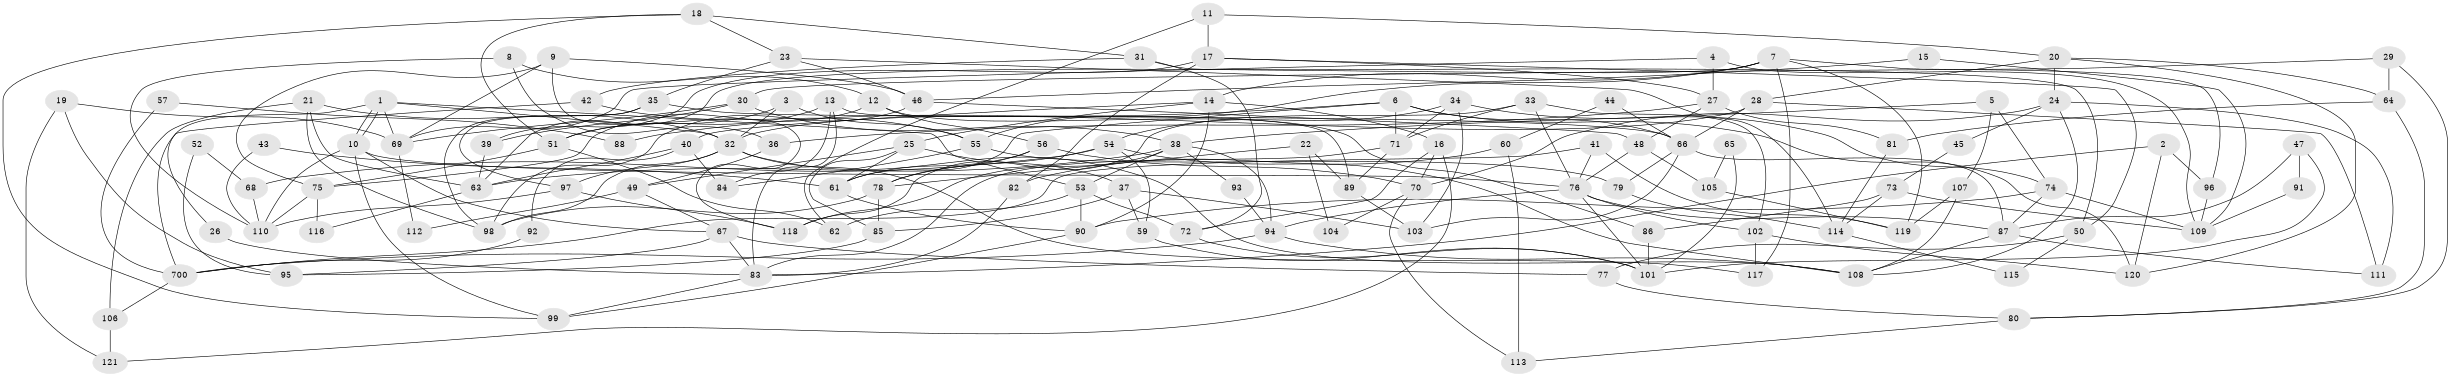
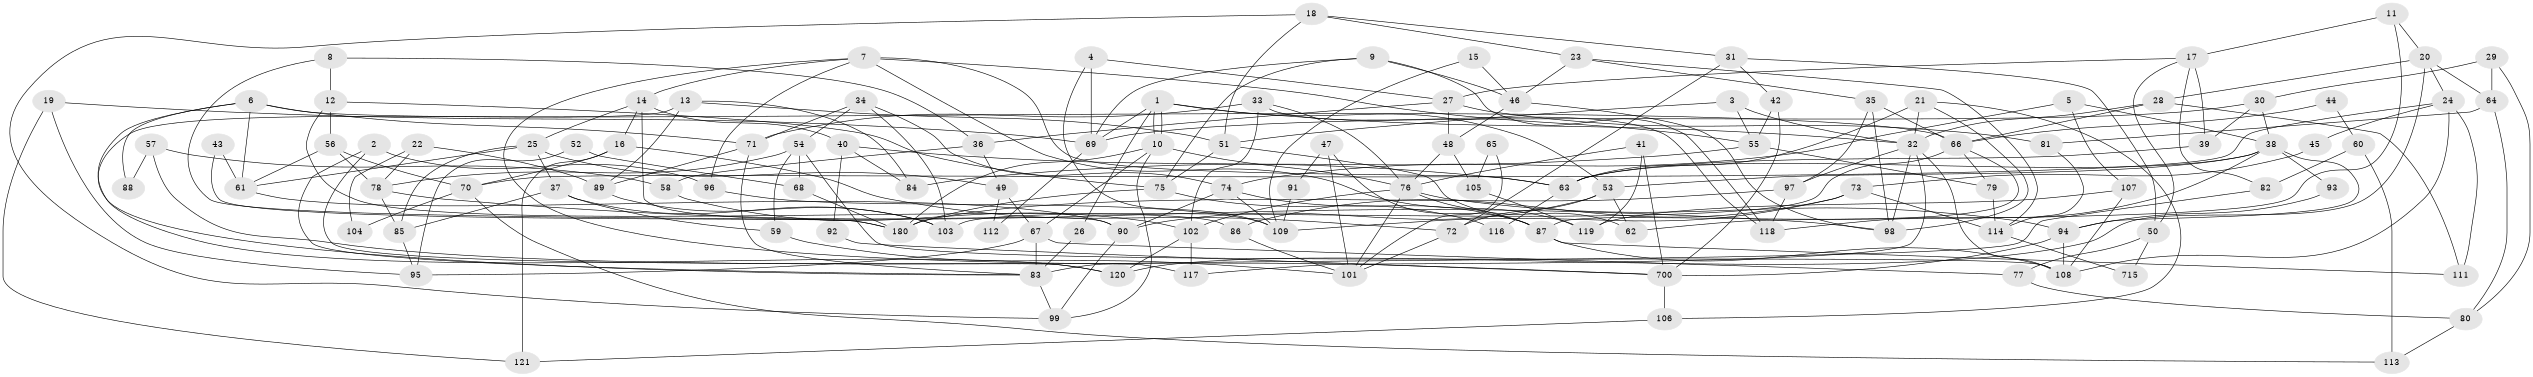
node "58": added
node "110": label "110" -> "180"
node "115": label "115" -> "715"
